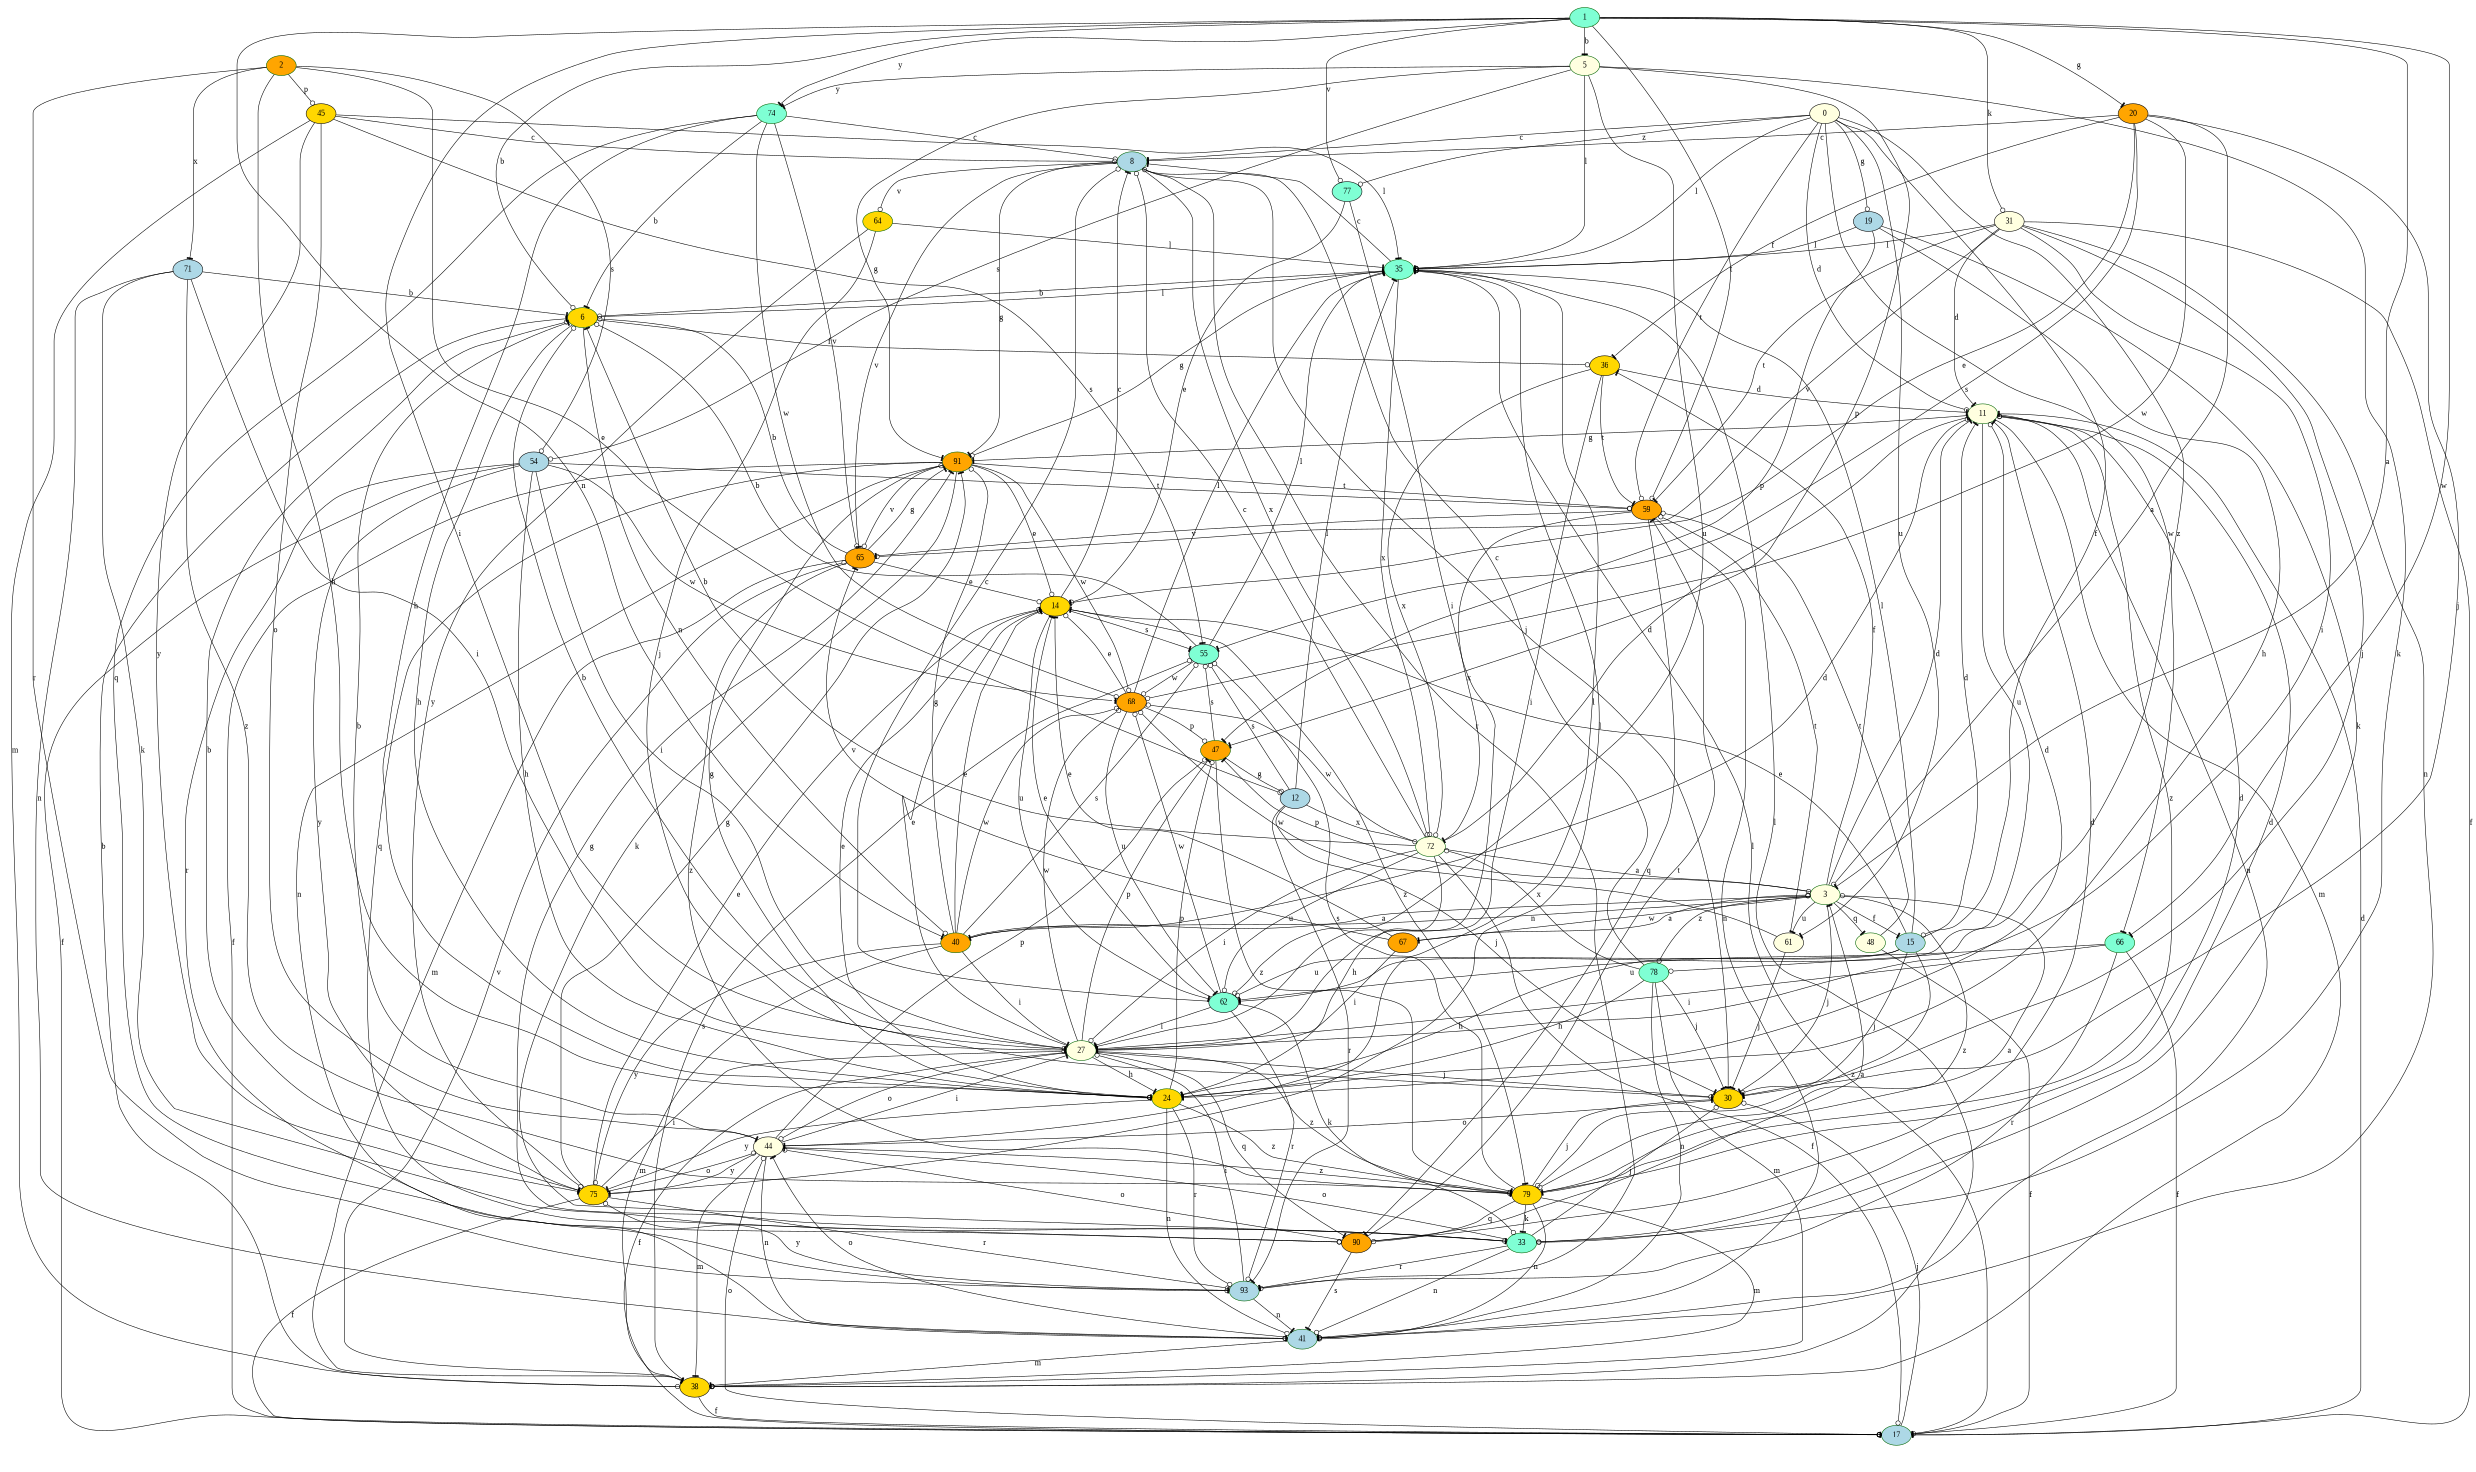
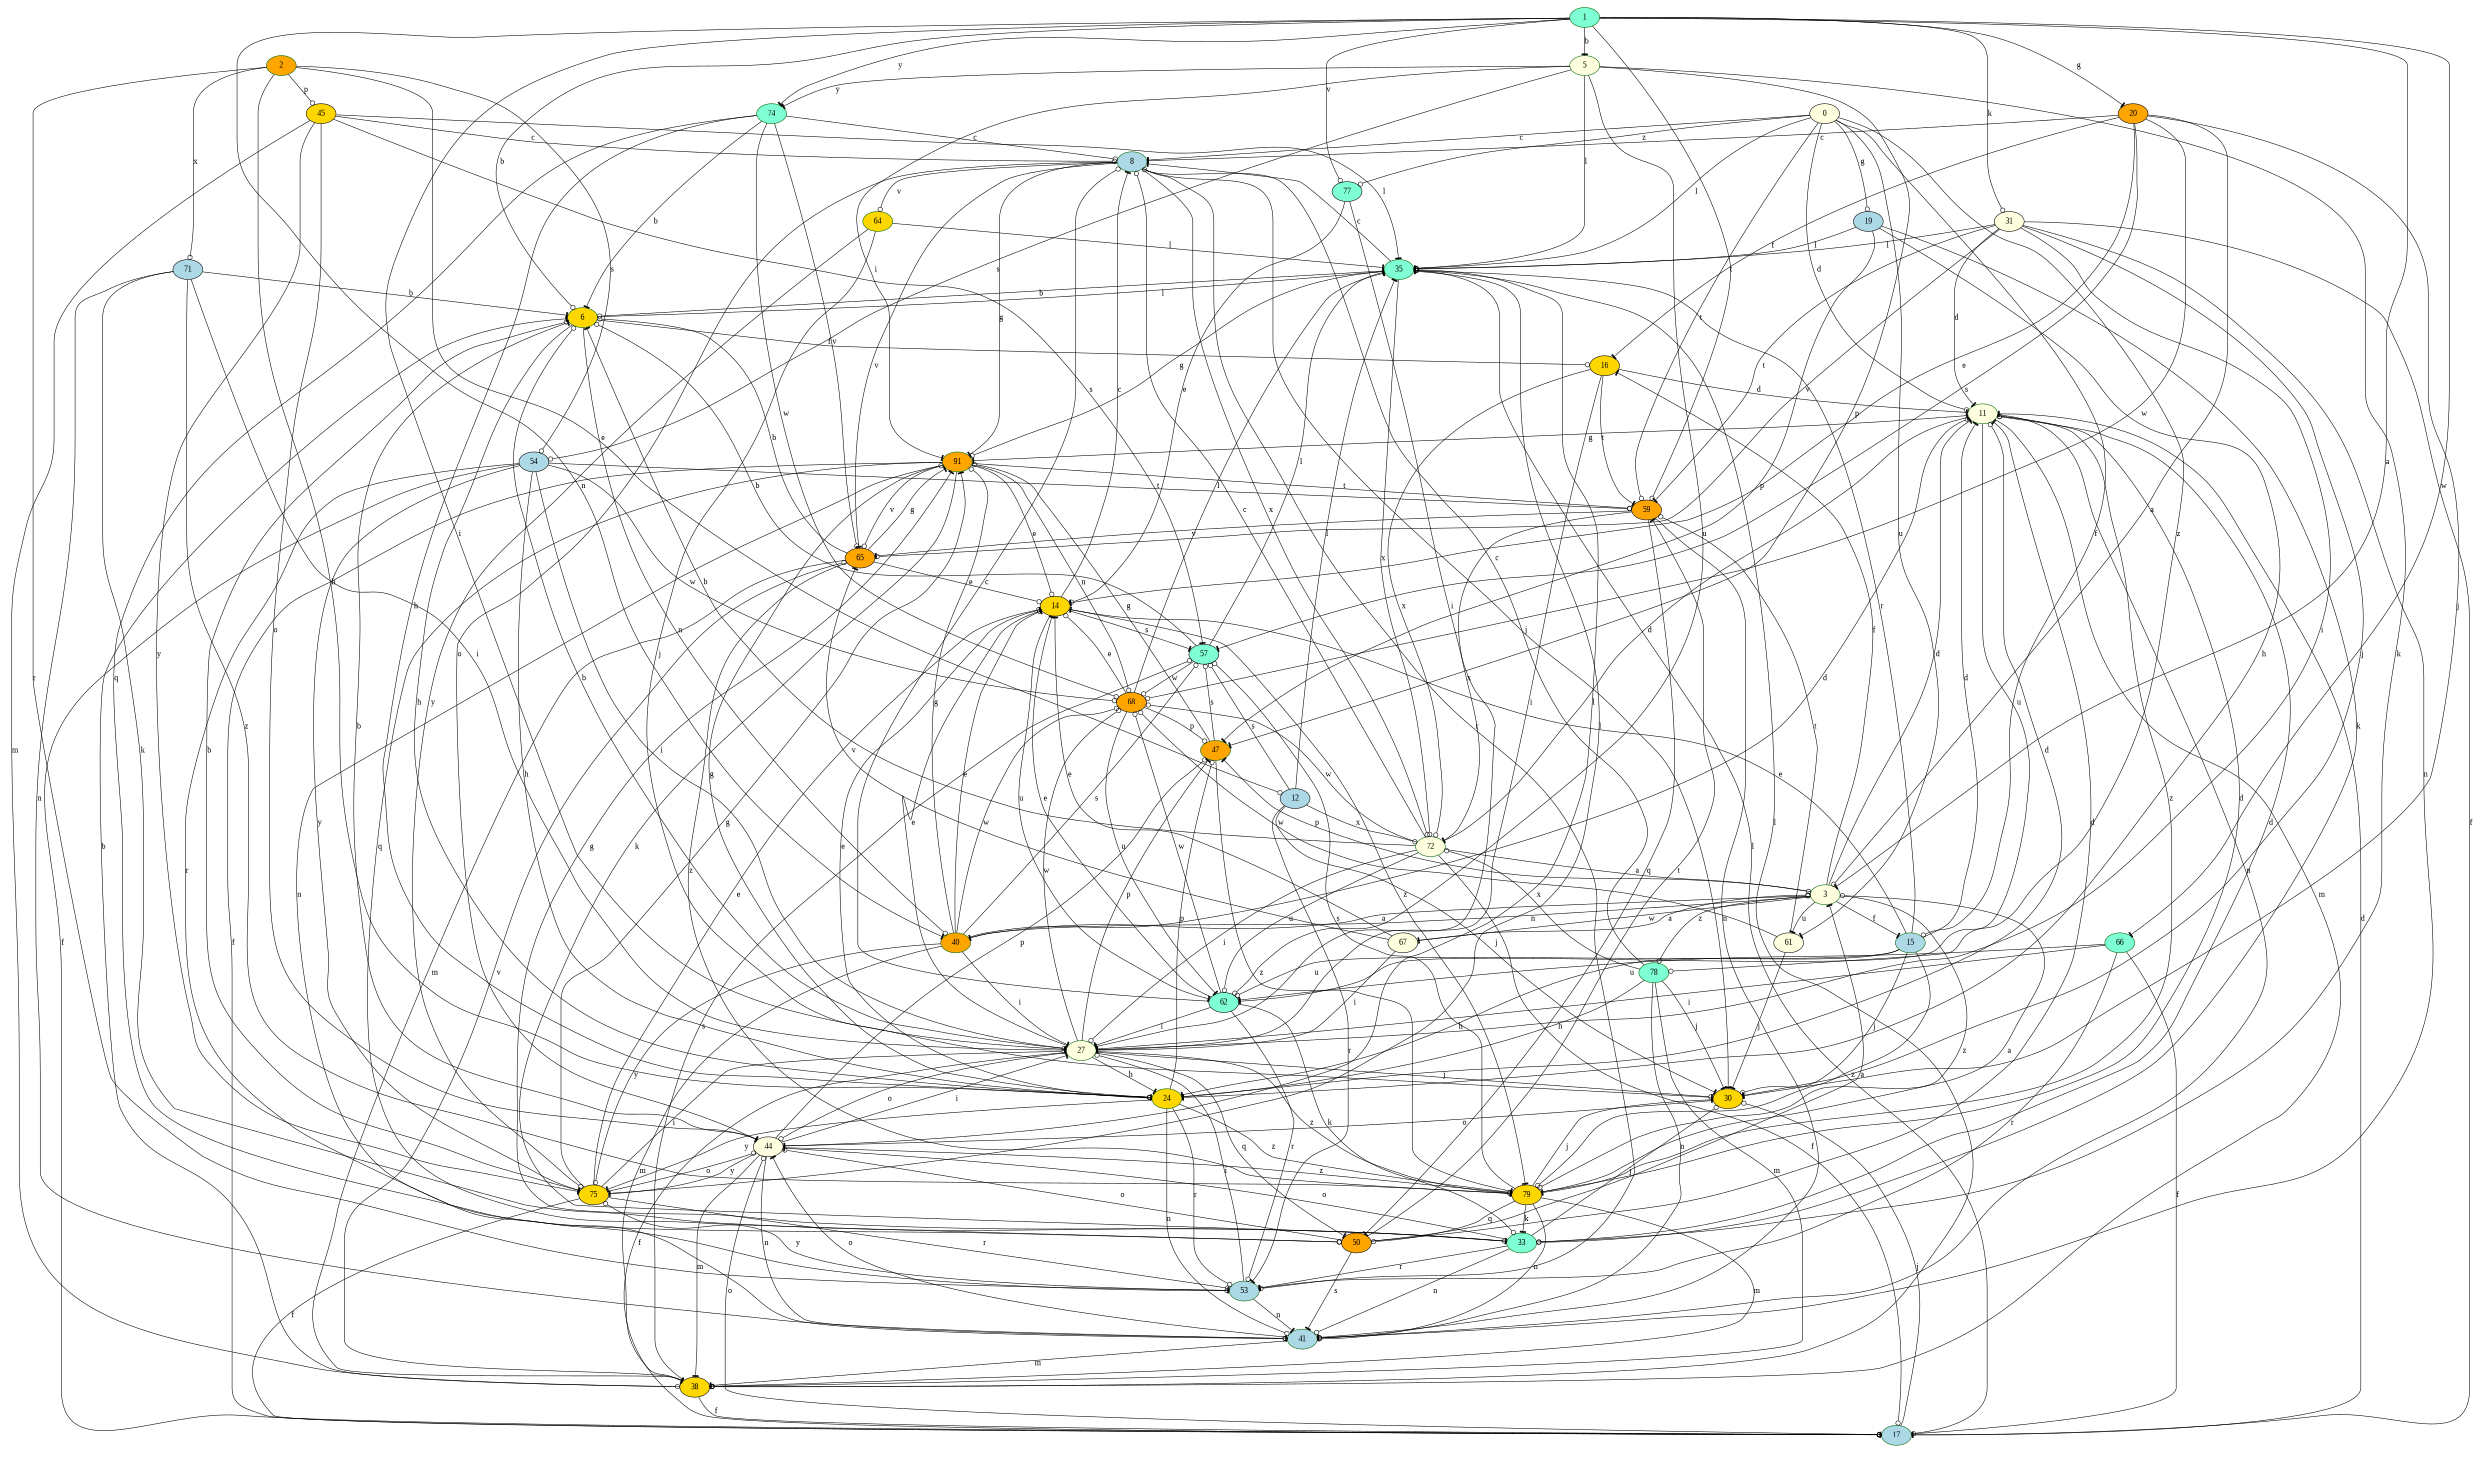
edge "2" -> "71": arrowhead tee -> odot
edge "5" -> "91": label "g" -> "i"
node "36": label "36" -> "16"
edge "0" -> "66": removed, label "w"
edge "8" -> "44": added, label "o"
edge "91" -> "68": label "w" -> "n"
edge "15" -> "35": label "l" -> "r"
edge "54" -> "68": arrowhead tee -> odot
node "55": label "55" -> "57"
edge "47" -> "12": now "47" -> "91"
node "67": fillcolor orange -> lightyellow
node "48": removed
edge "72" -> "24": removed, label "h"
edge "3" -> "30": removed, label "j"
node "90": label "90" -> "50"
node "93": label "93" -> "53"
